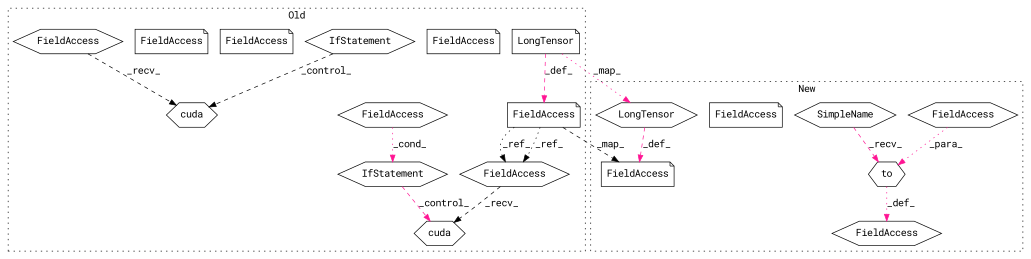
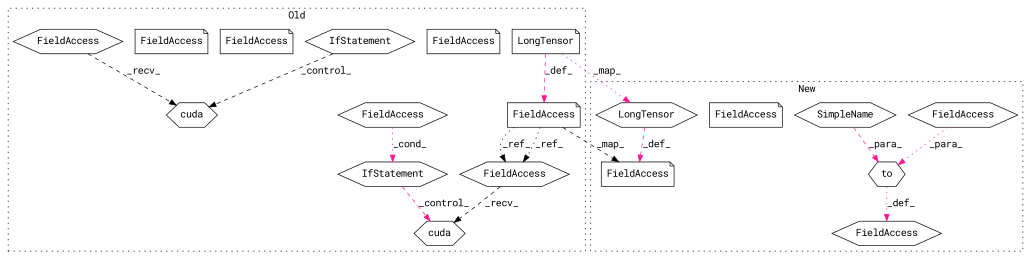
edge "SimpleName" -> "to": label "_recv_" -> "_para_"
